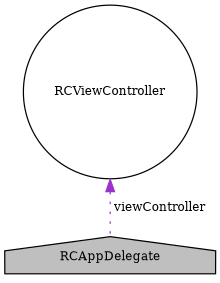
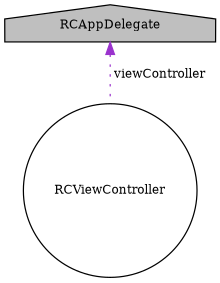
edge "RCAppDelegate" -> "RCViewController": reversed
